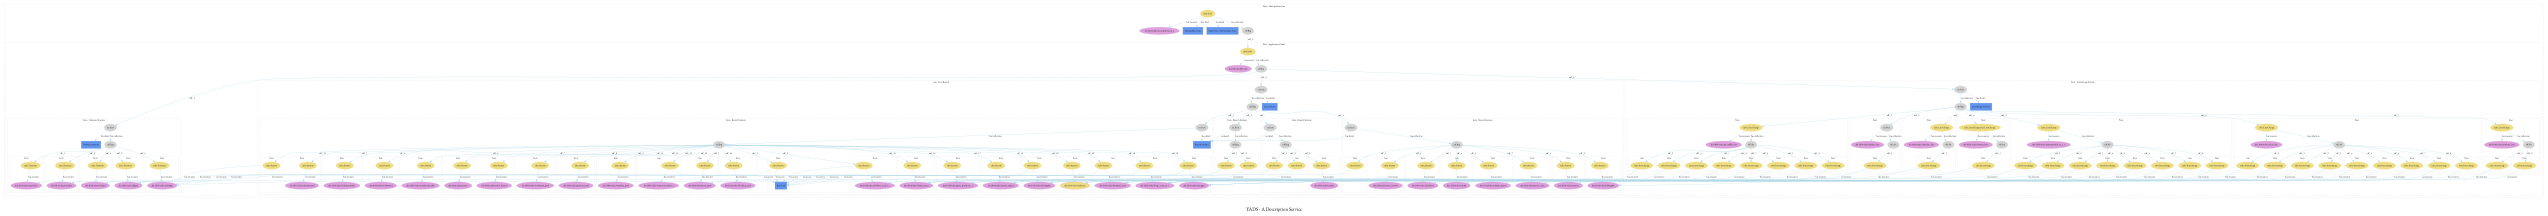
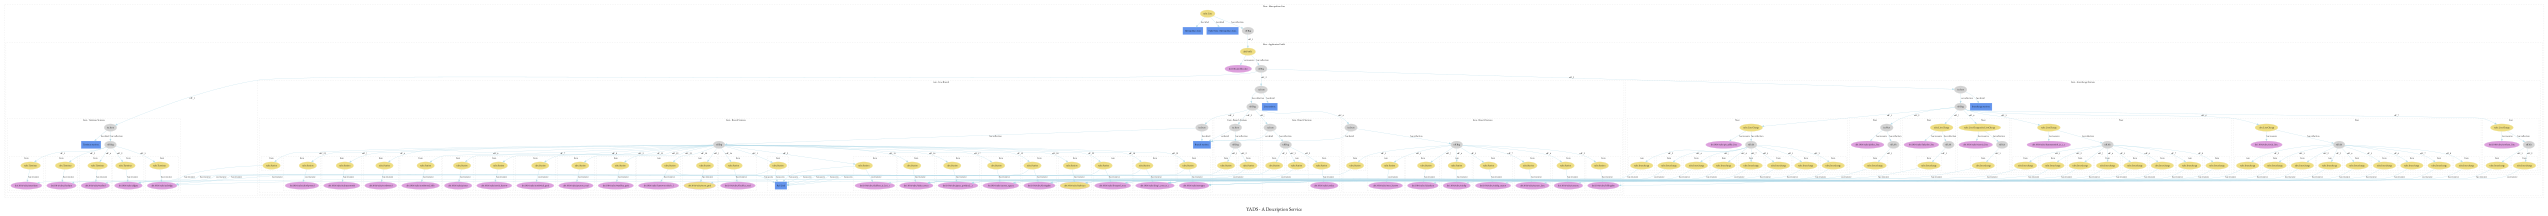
node "doi:1014/tube/metropolitan_li...e": removed
node "doi:1014/tube/moor_park": fillcolor plum -> lightgoldenrod
